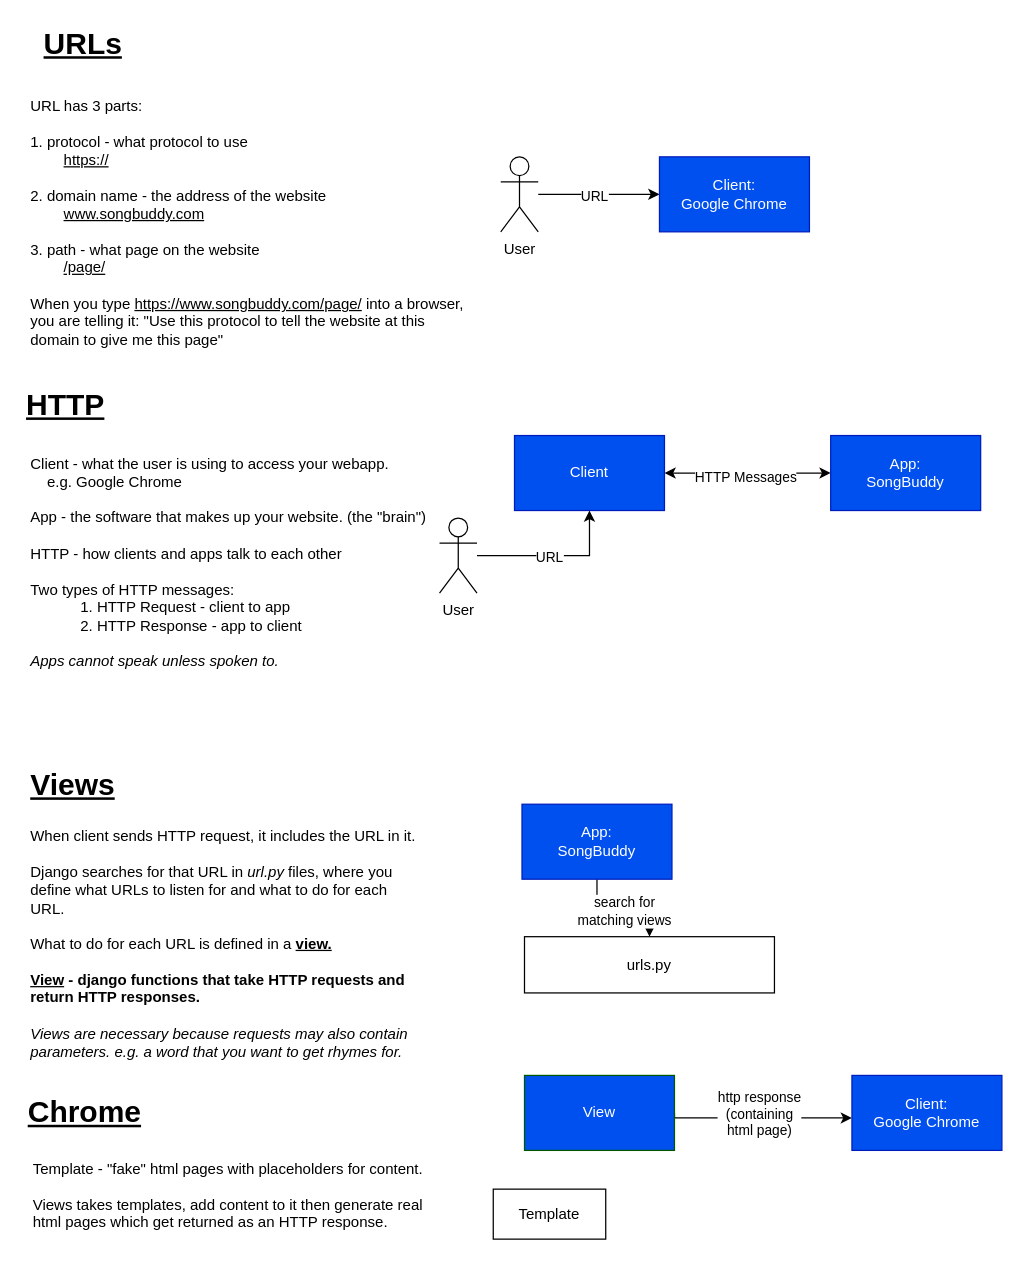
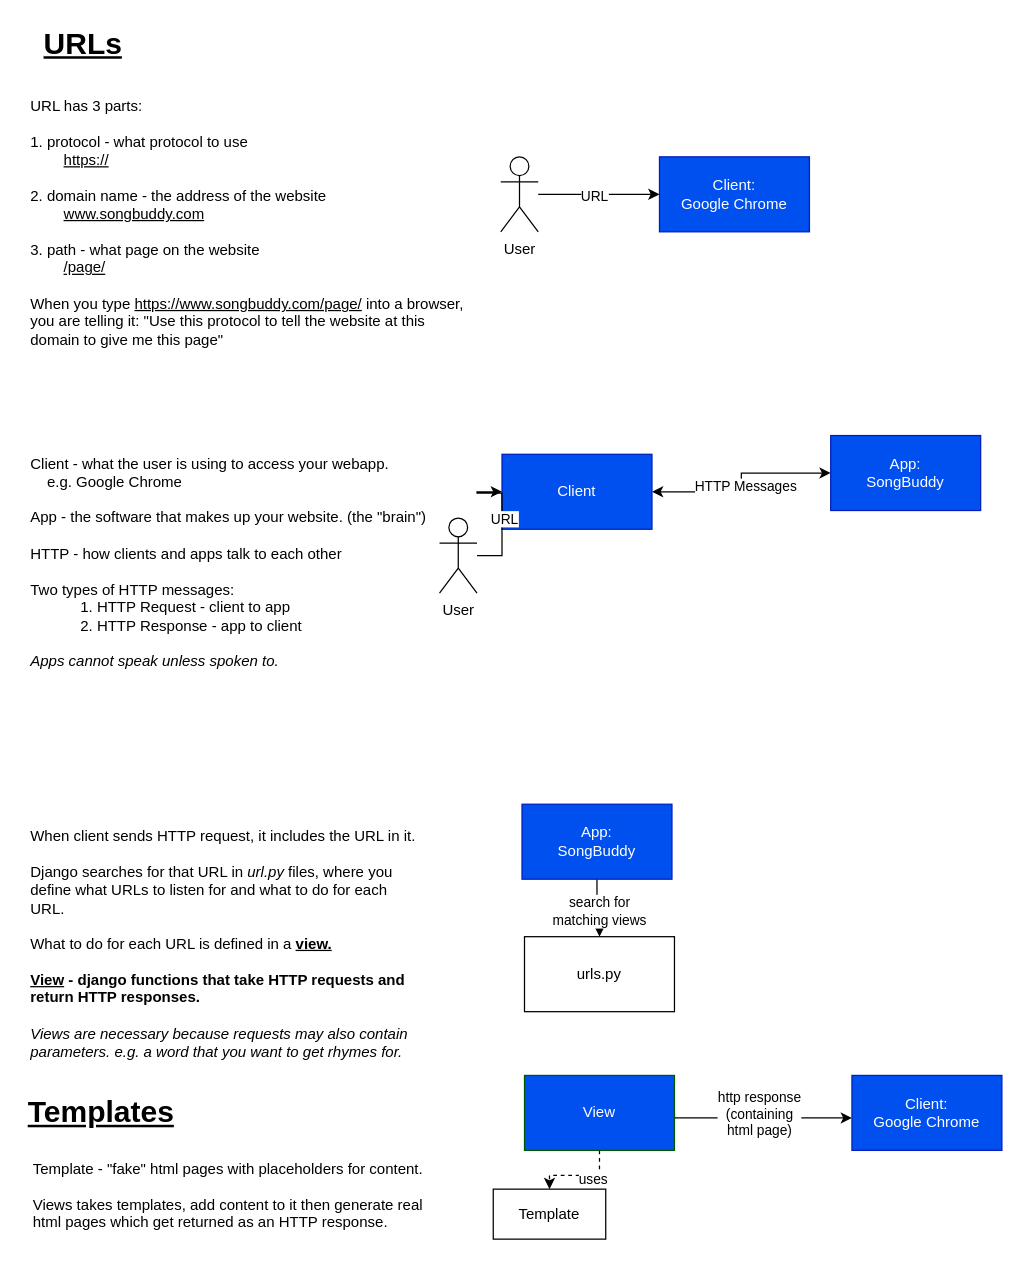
node "HTTP": removed
node "Client": moved (589, 473) -> (577, 492)
node "Views": removed
node "urls.py": size 250x56 -> 150x75
node "Chrome": label "Chrome" -> "Templates"
edge "View" -> "Template": added, label "uses"
